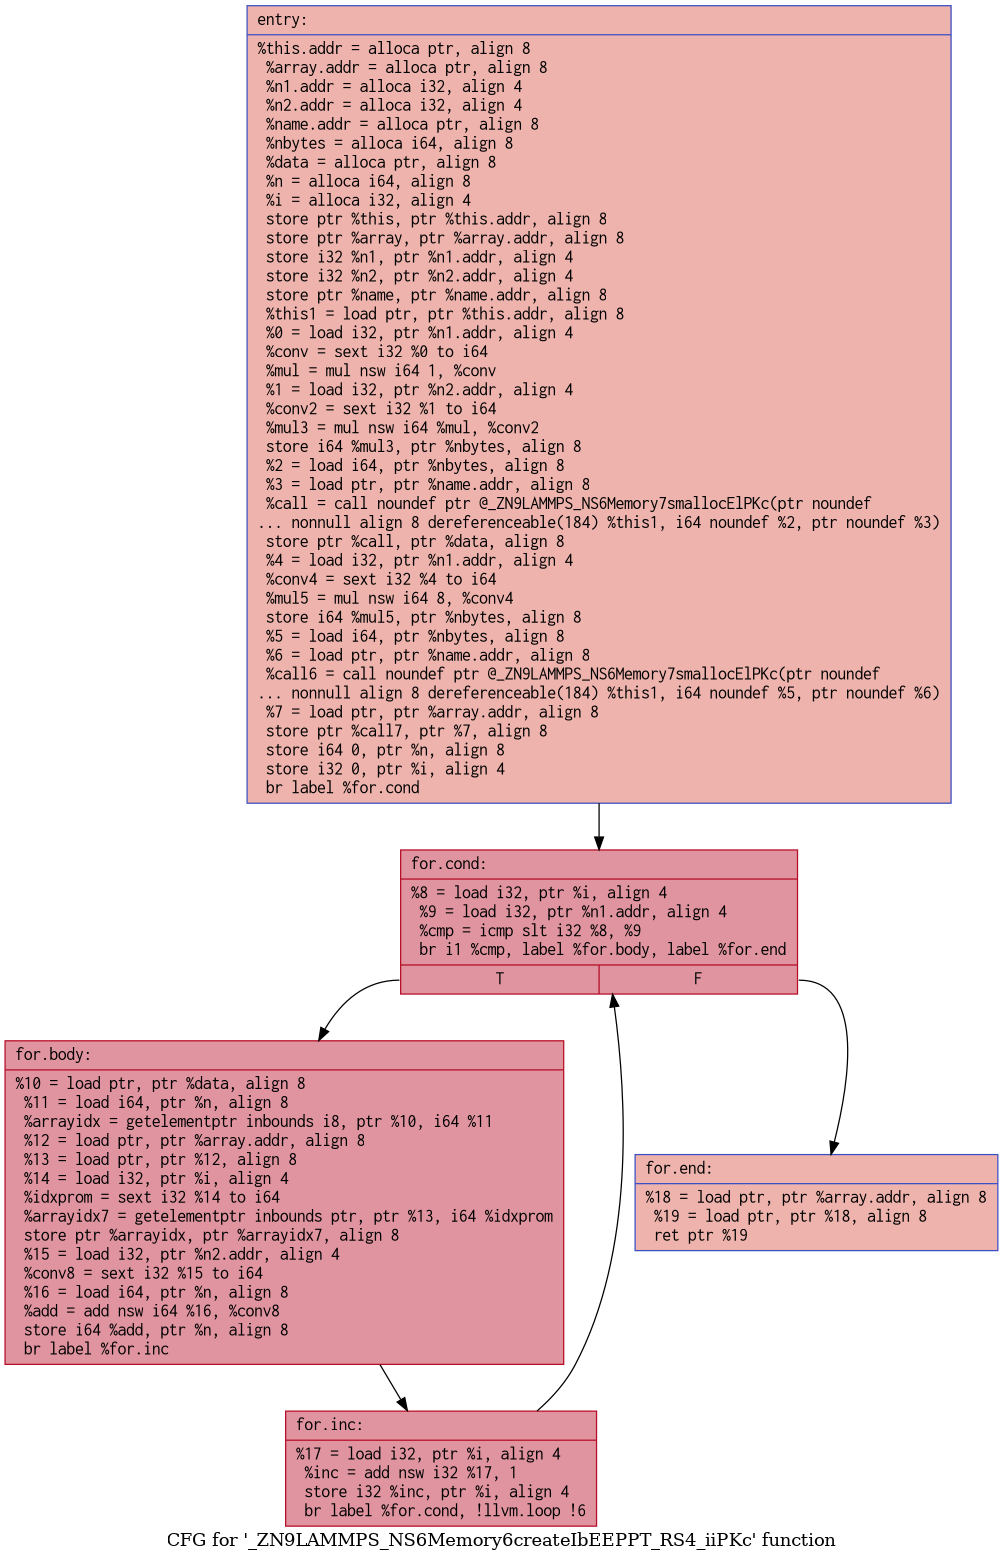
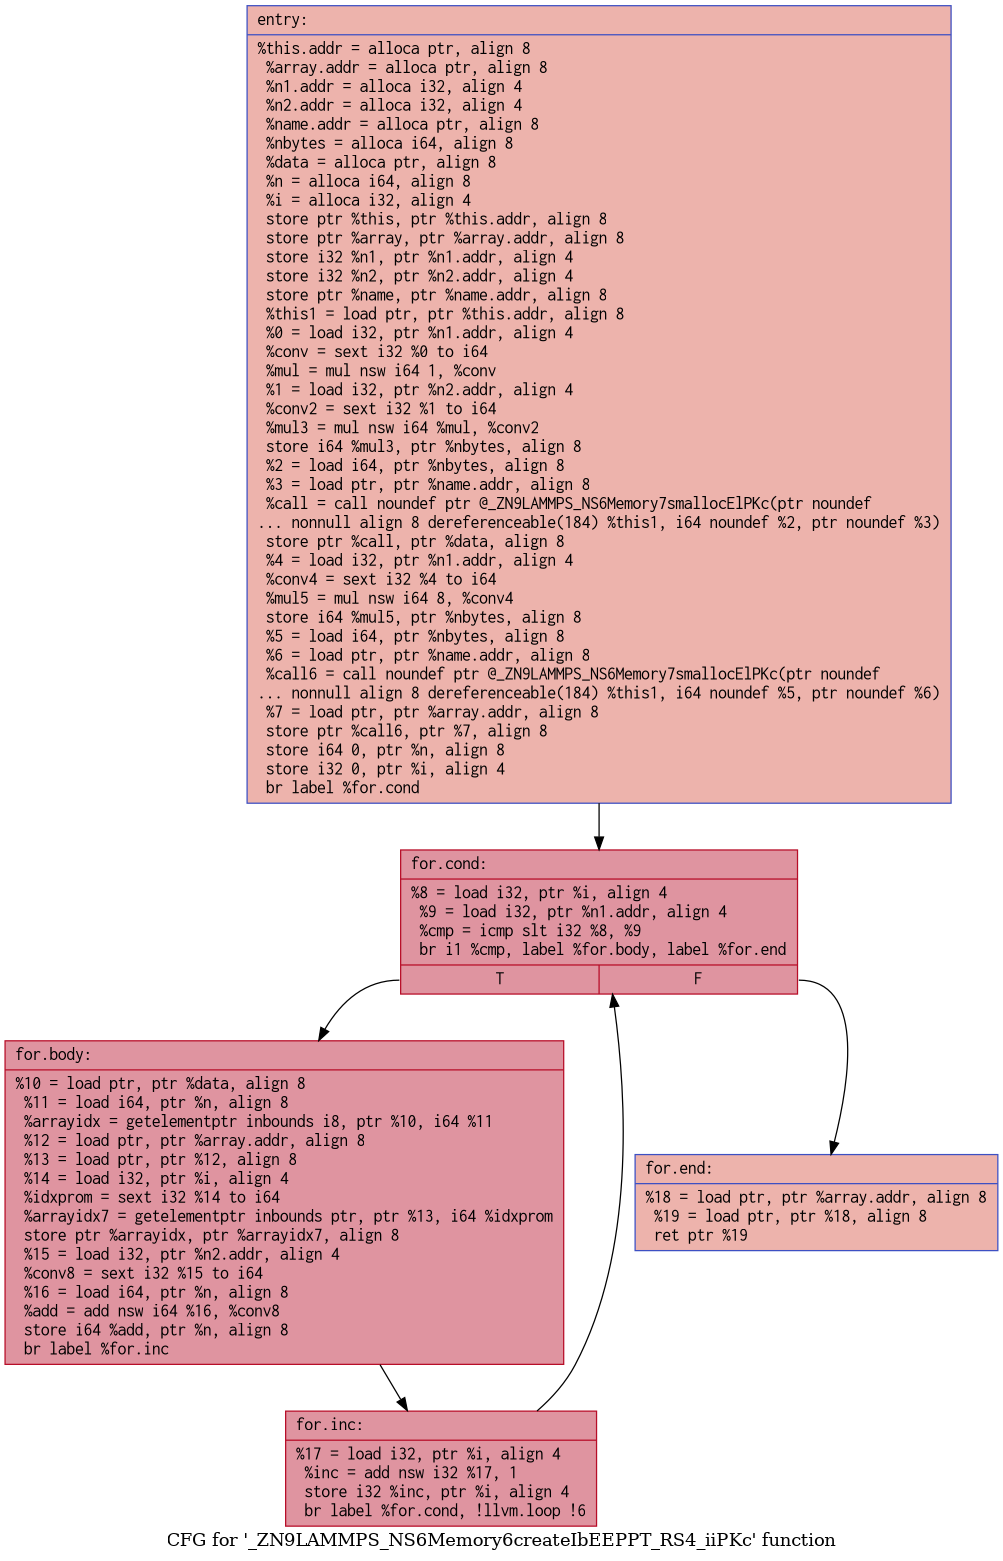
node "entry:": text "store ptr %call7, ptr %7, align 8" -> "store ptr %call6, ptr %7, align 8"
